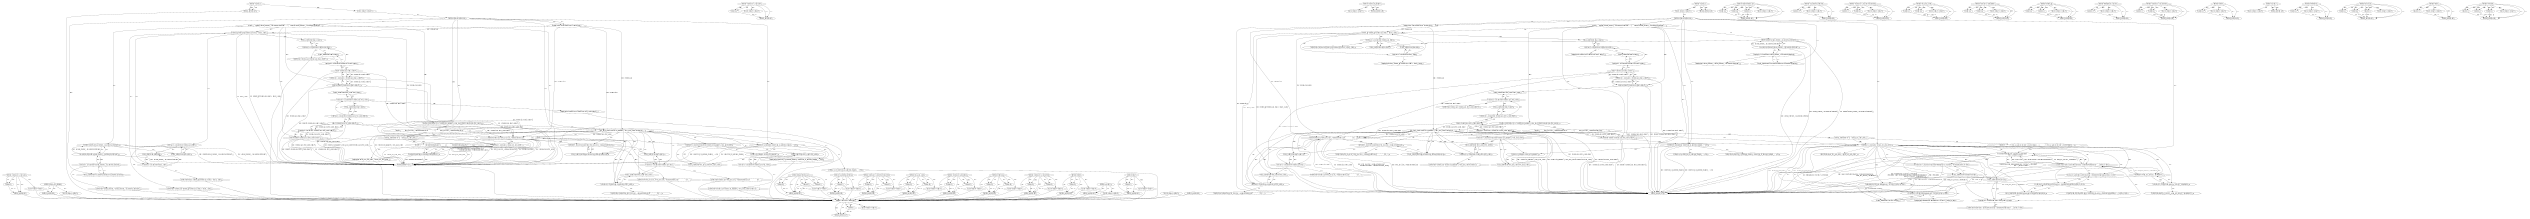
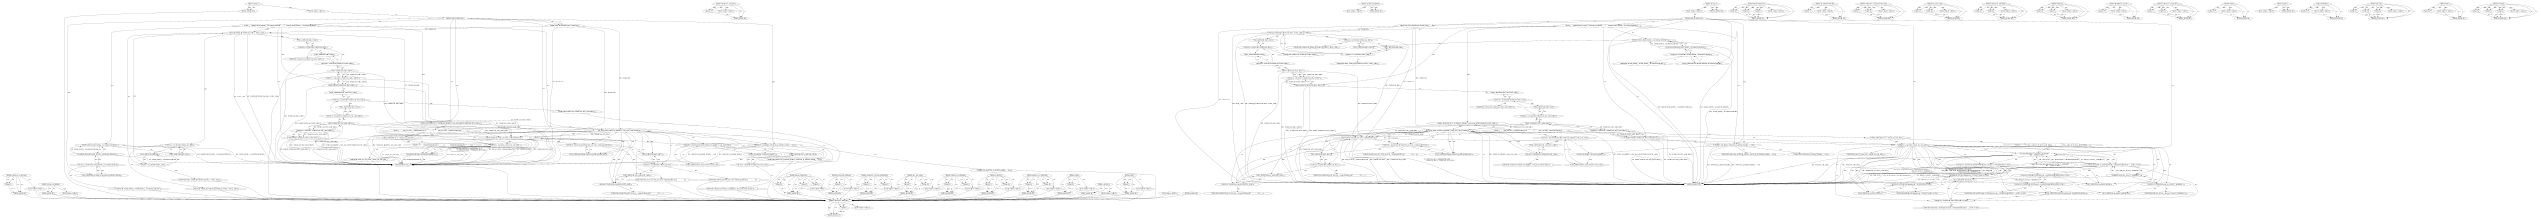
edge "(FIELD_IDENTIFIER,PostTask,PostTask)" -> "<(MessageLoop.current,MessageLoop::current())<SUB>14</SUB>>": reversed
node "(FIELD_IDENTIFIER,GetWeakPtr,GetWeakPtr)": added
